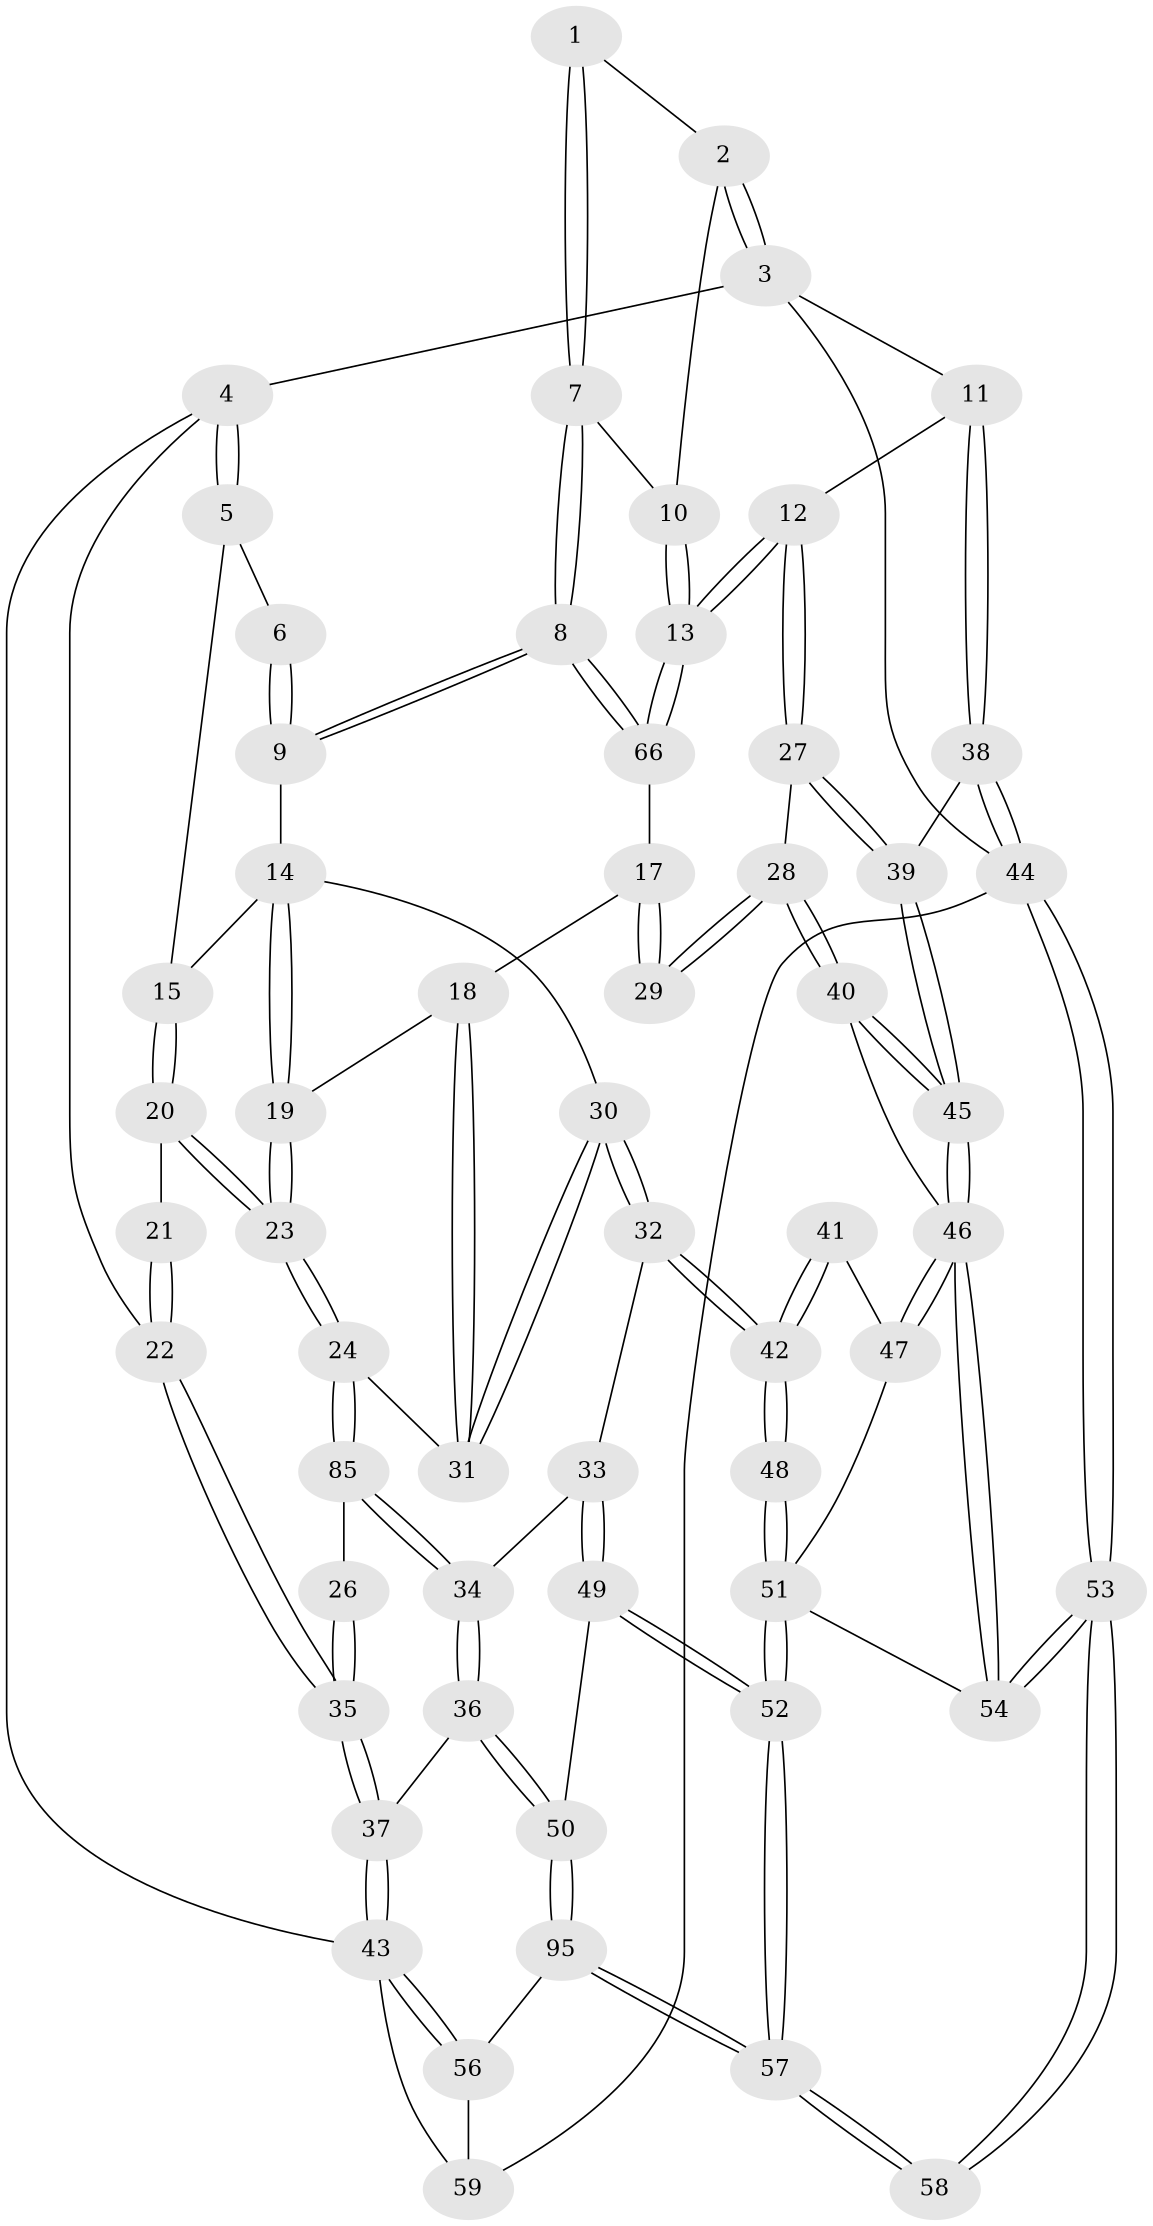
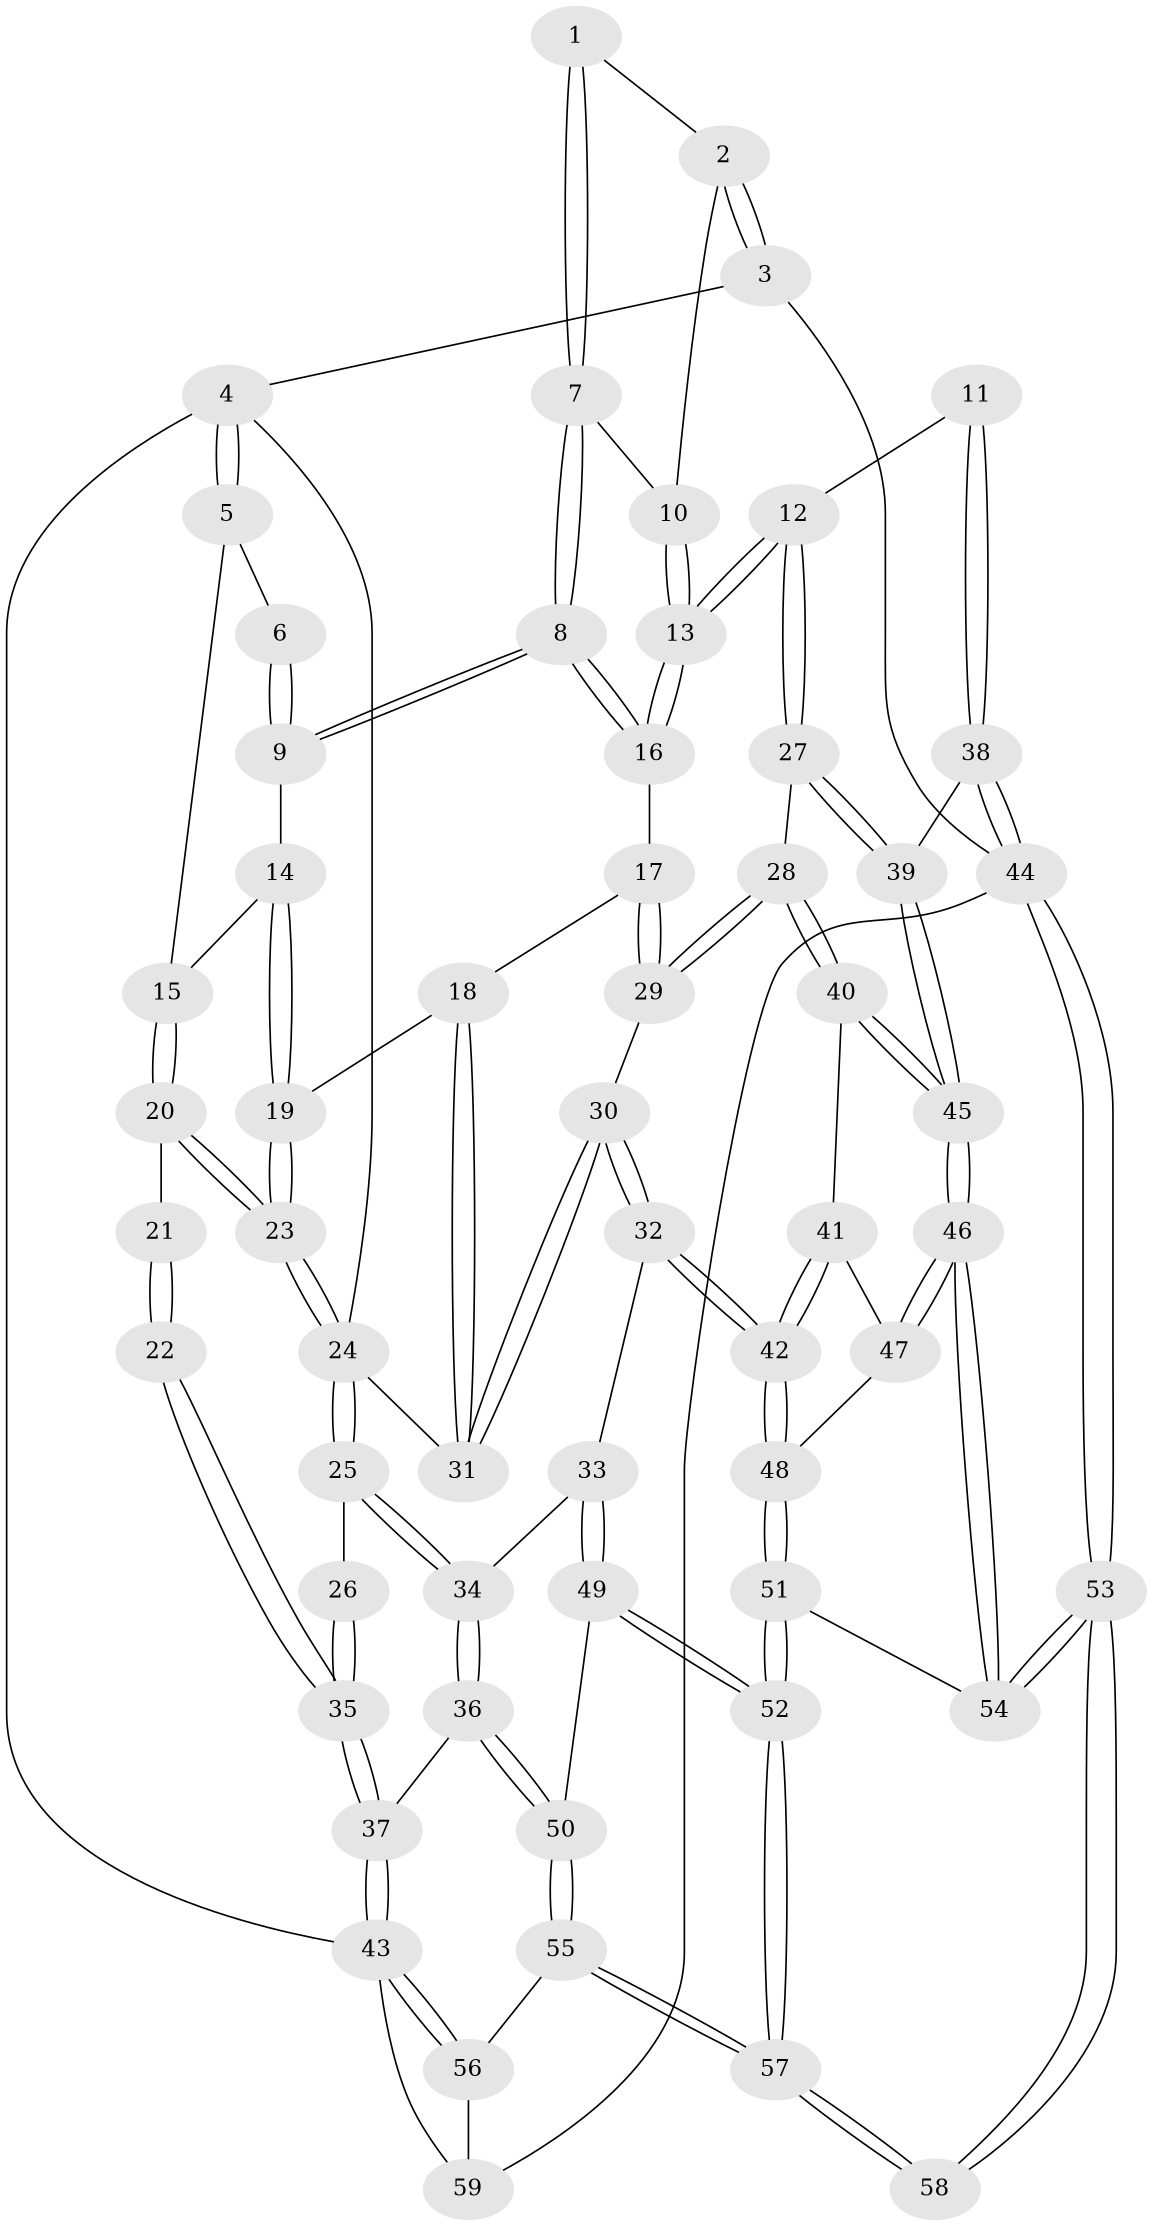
edge "3" -- "11": removed
node "66": label "66" -> "16"
edge "4" -- "22": now "4" -- "24"
edge "14" -- "30": now "29" -- "30"
edge "40" -- "46": now "40" -- "41"
node "85": label "85" -> "25"
edge "47" -- "51": now "47" -- "48"
node "95": label "95" -> "55"
